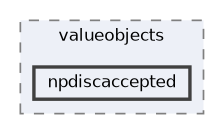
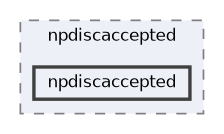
cluster "valueobjects": label "valueobjects" -> "npdiscaccepted"
